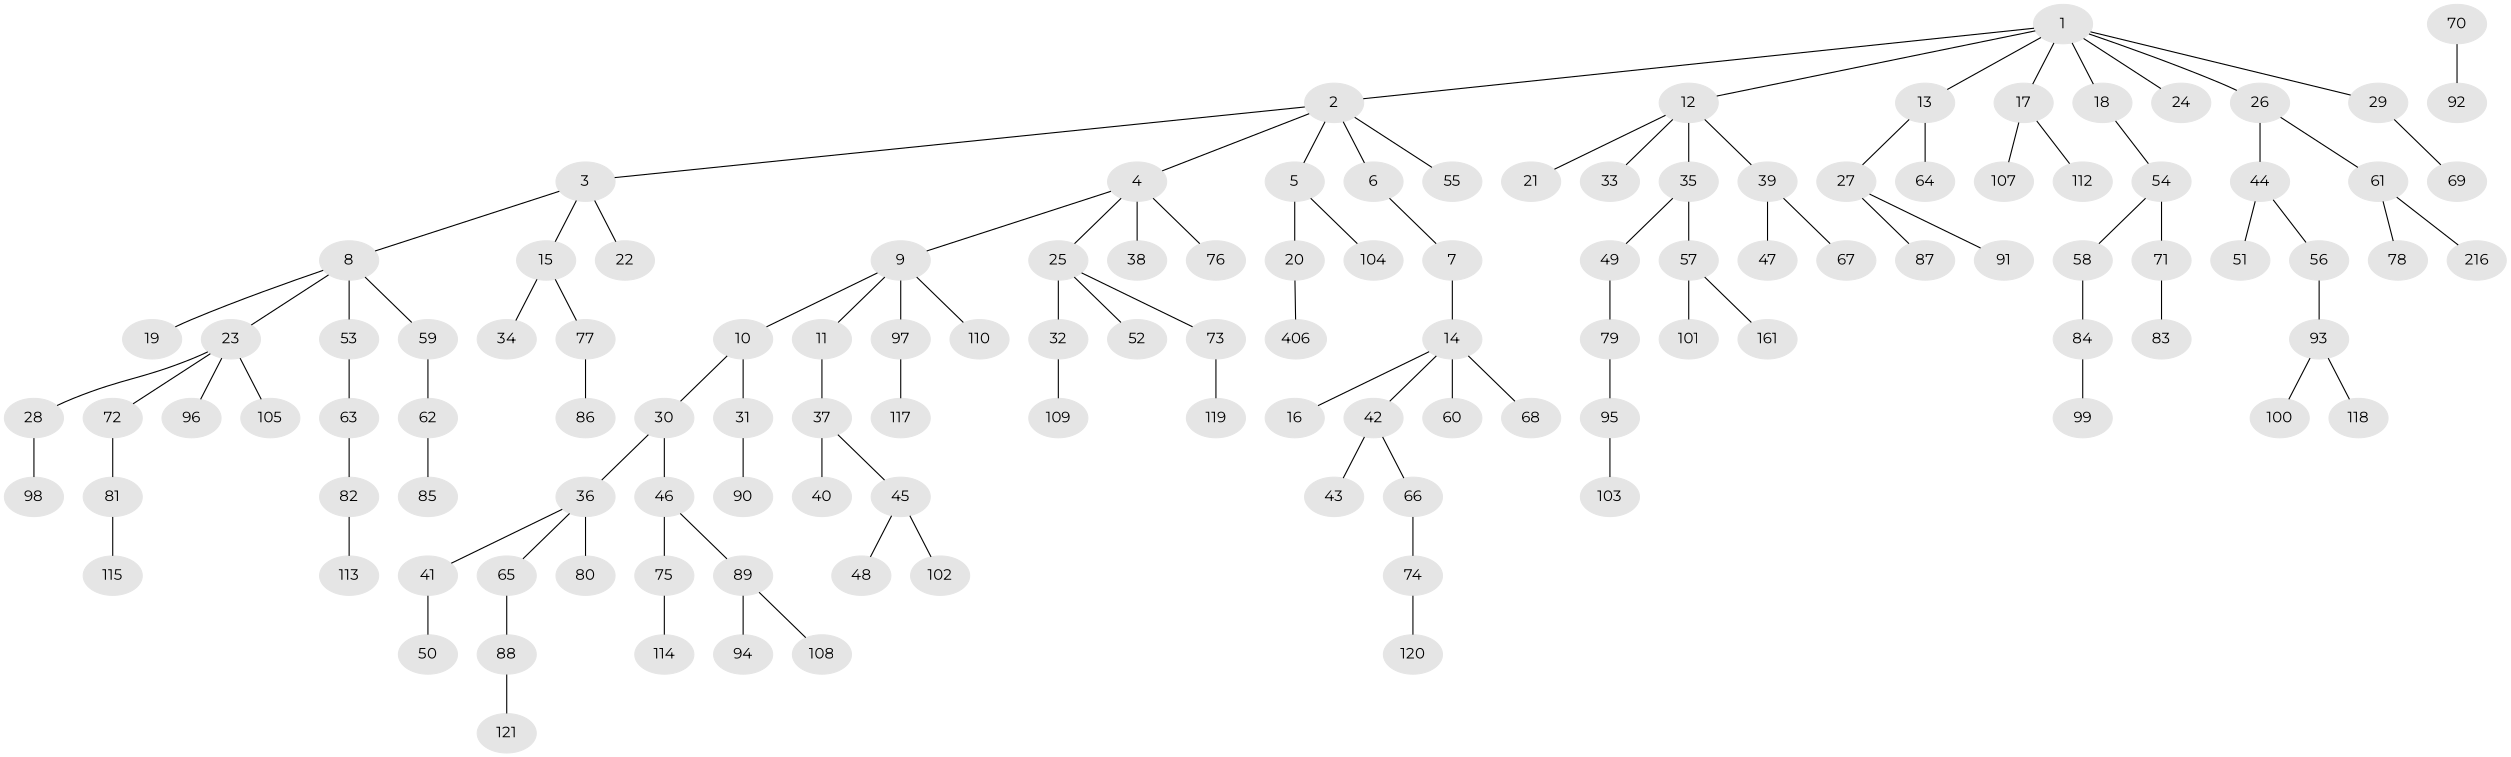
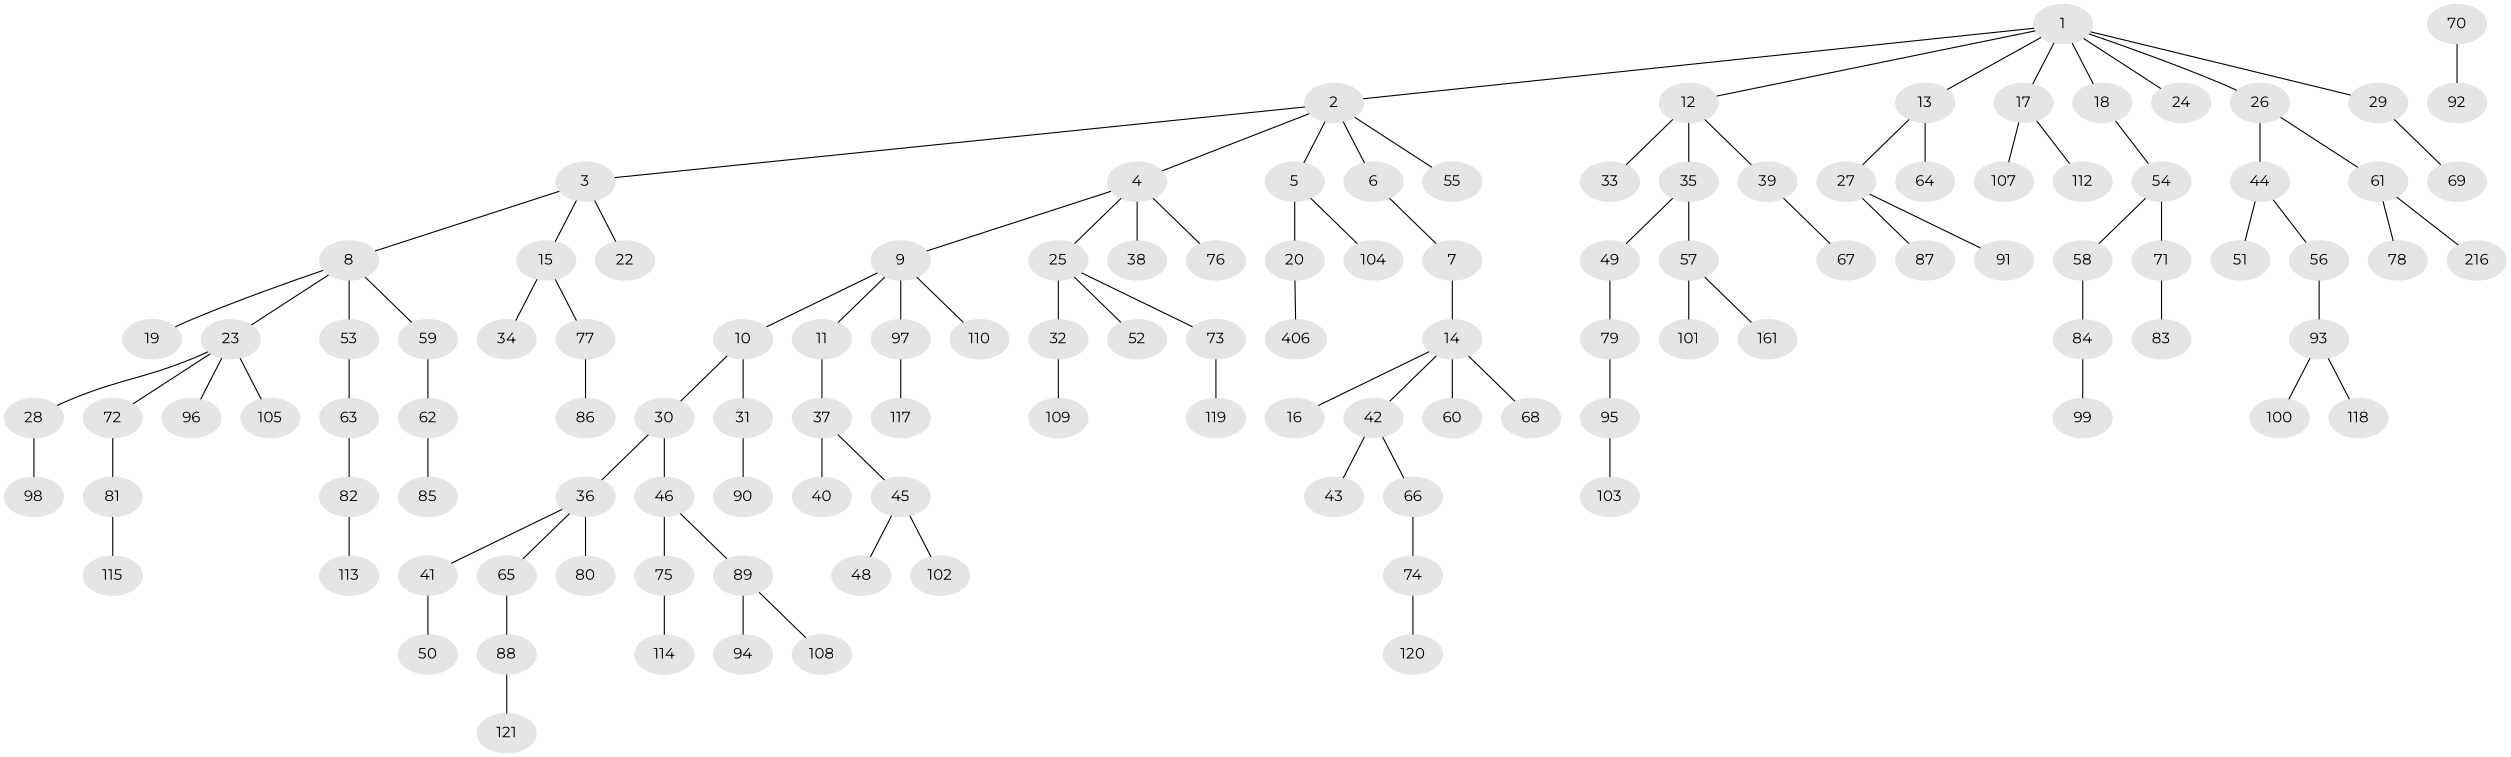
node "21": removed
node "47": removed
